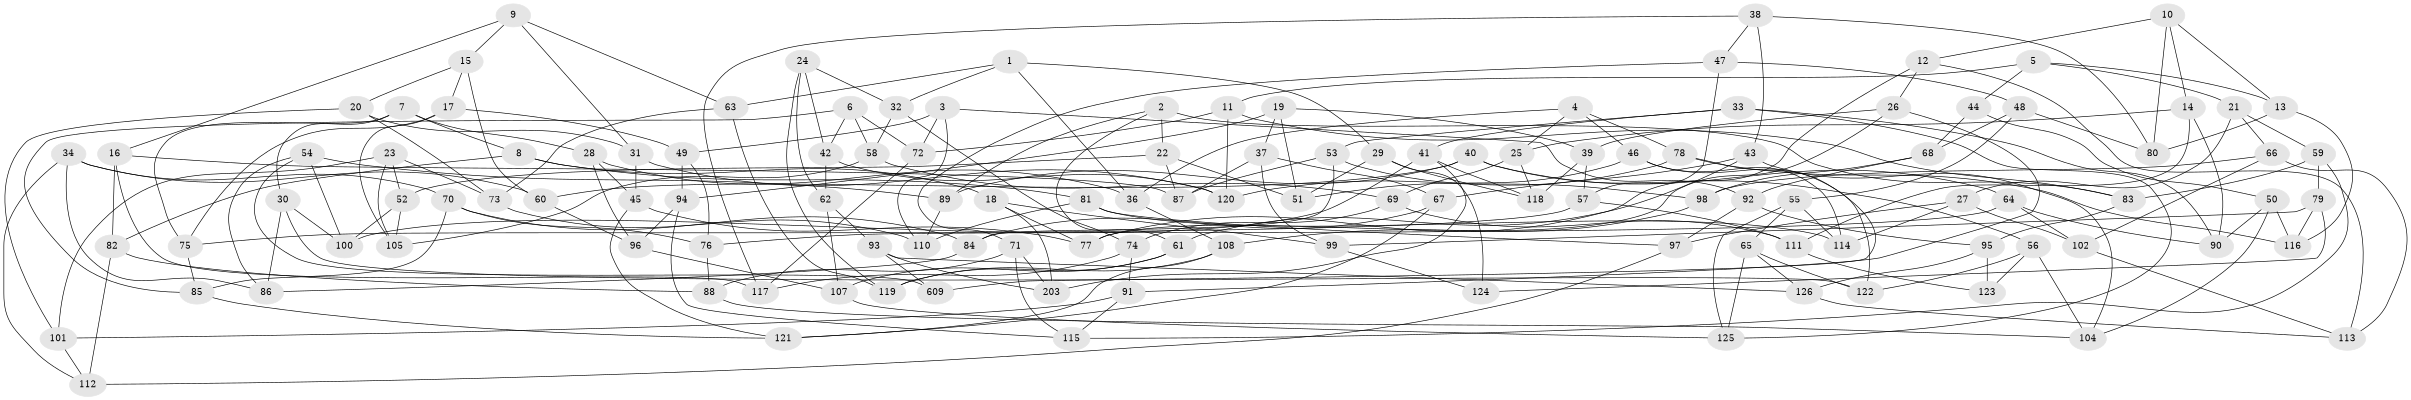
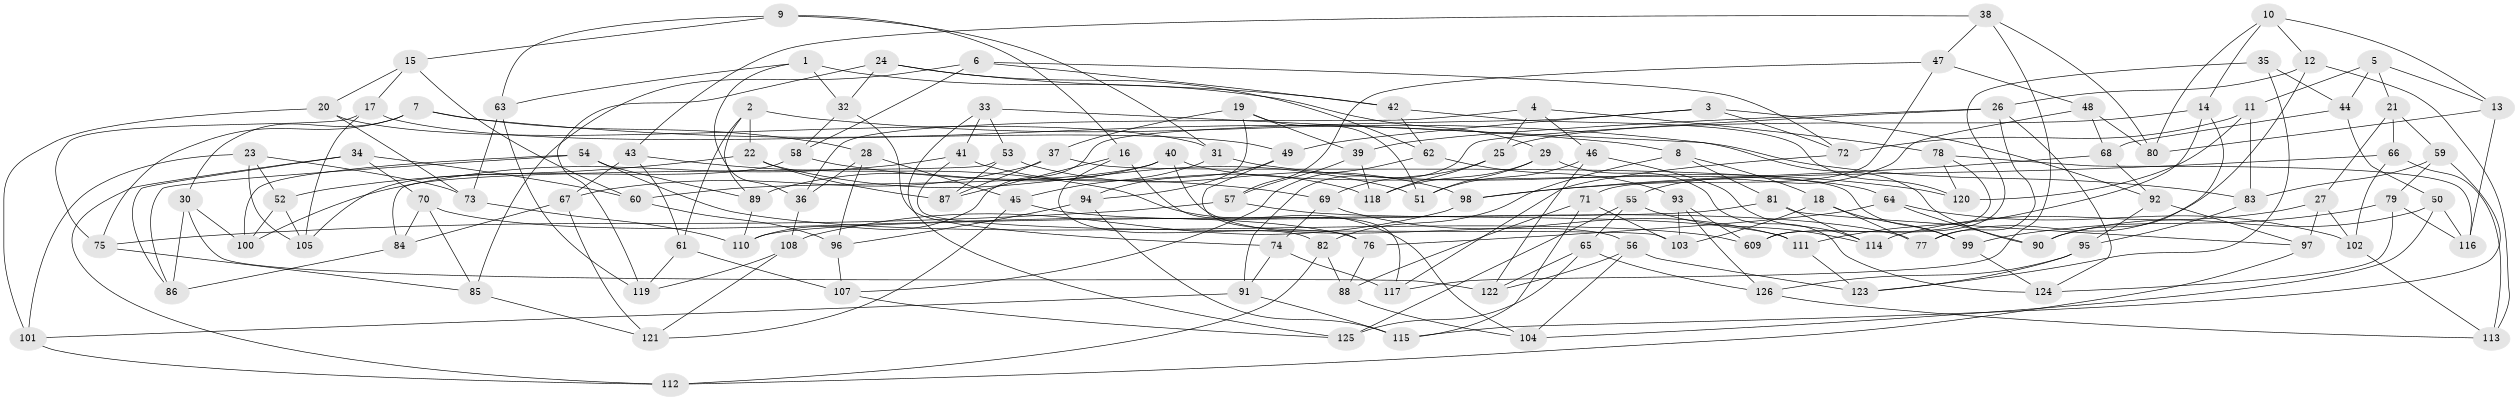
node "35": added
edge "26" -- "124": added
node "203": label "203" -> "103"
